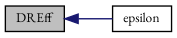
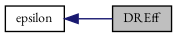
edge "epsilon" -> "DREff": reversed
